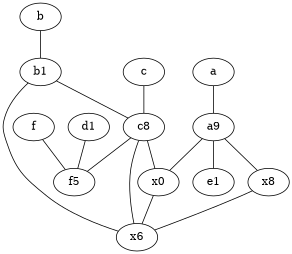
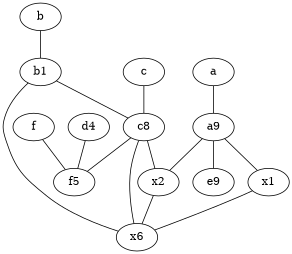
node "d1": label "d1" -> "d4"
node "x0": label "x0" -> "x2"
node "e1": label "e1" -> "e9"
node "x8": label "x8" -> "x1"
